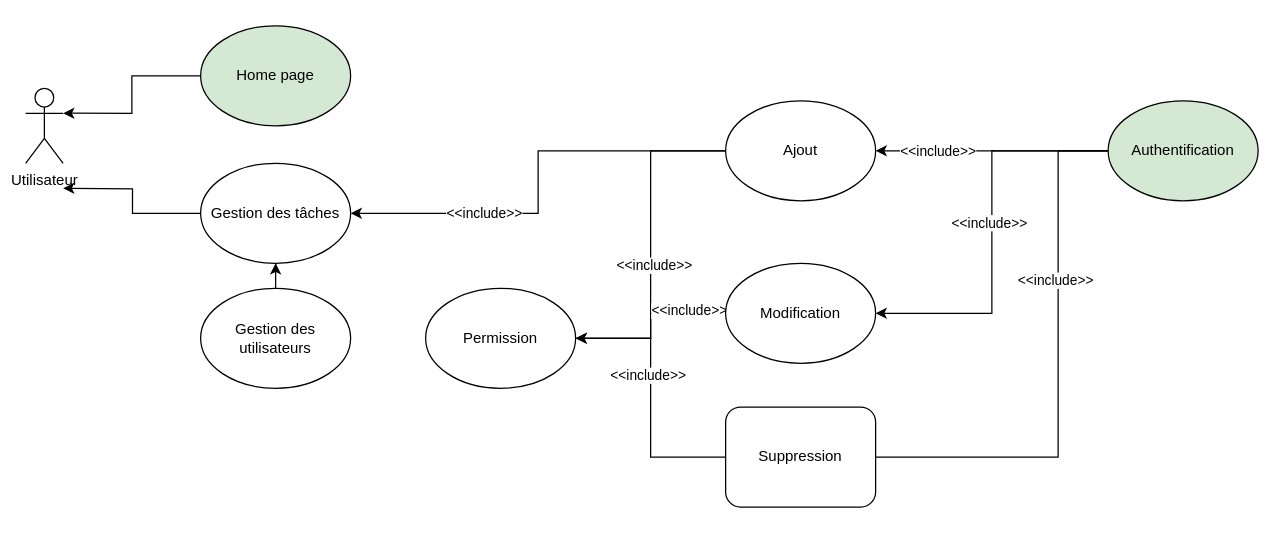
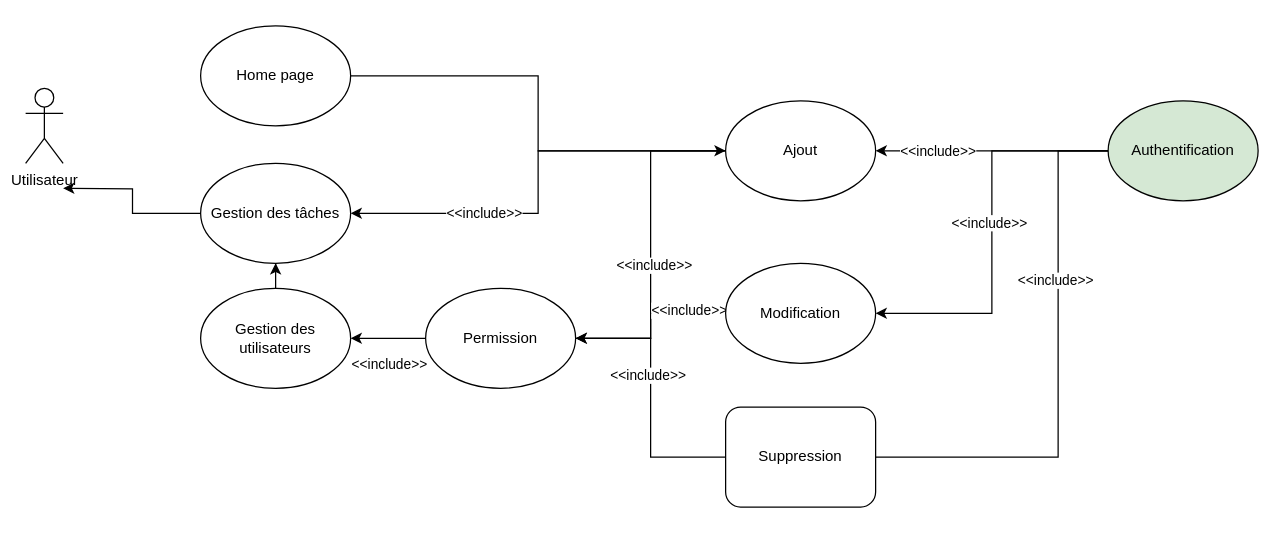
node "Home page": fillcolor #d5e8d4 -> #ffffff
edge "Home page" -> "Utilisateur": now "Home page" -> "Ajout"
edge "Permission" -> "Gestion des utilisateurs": added, label "<<include>>"
